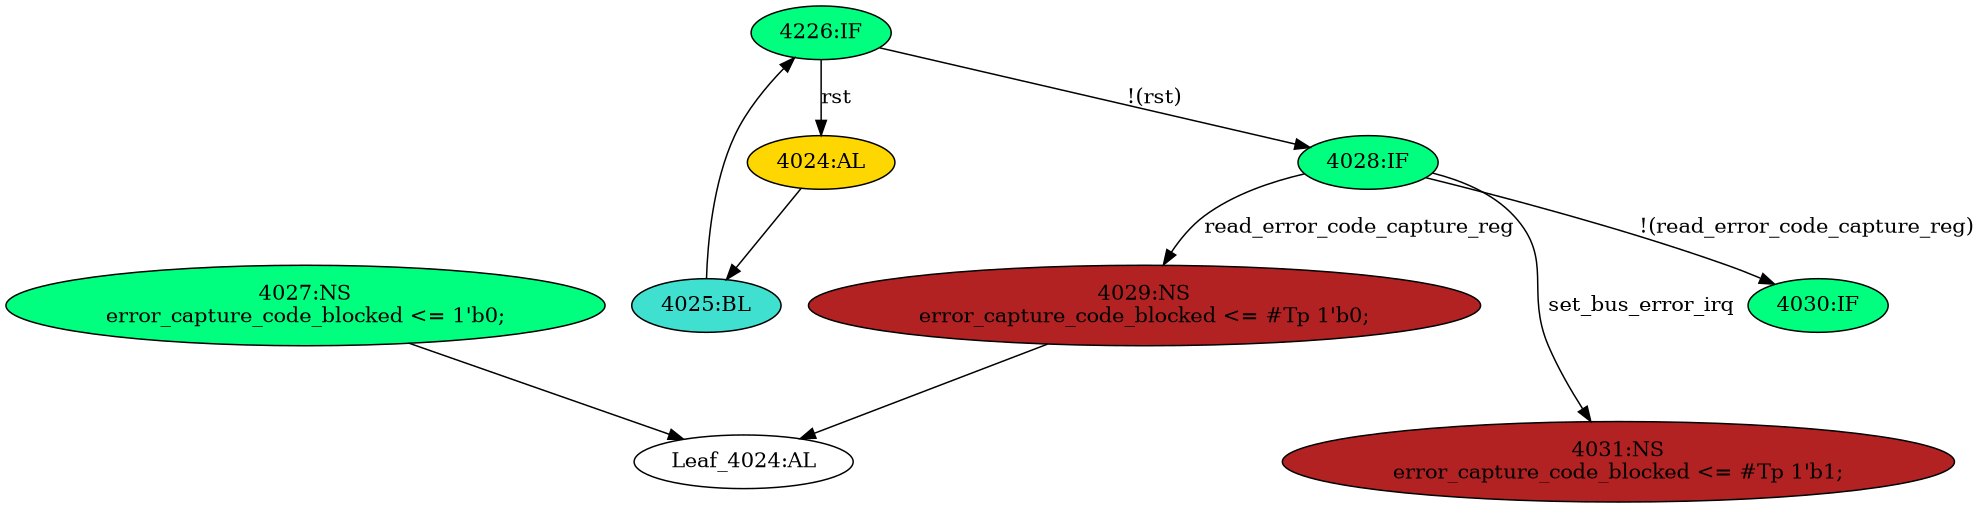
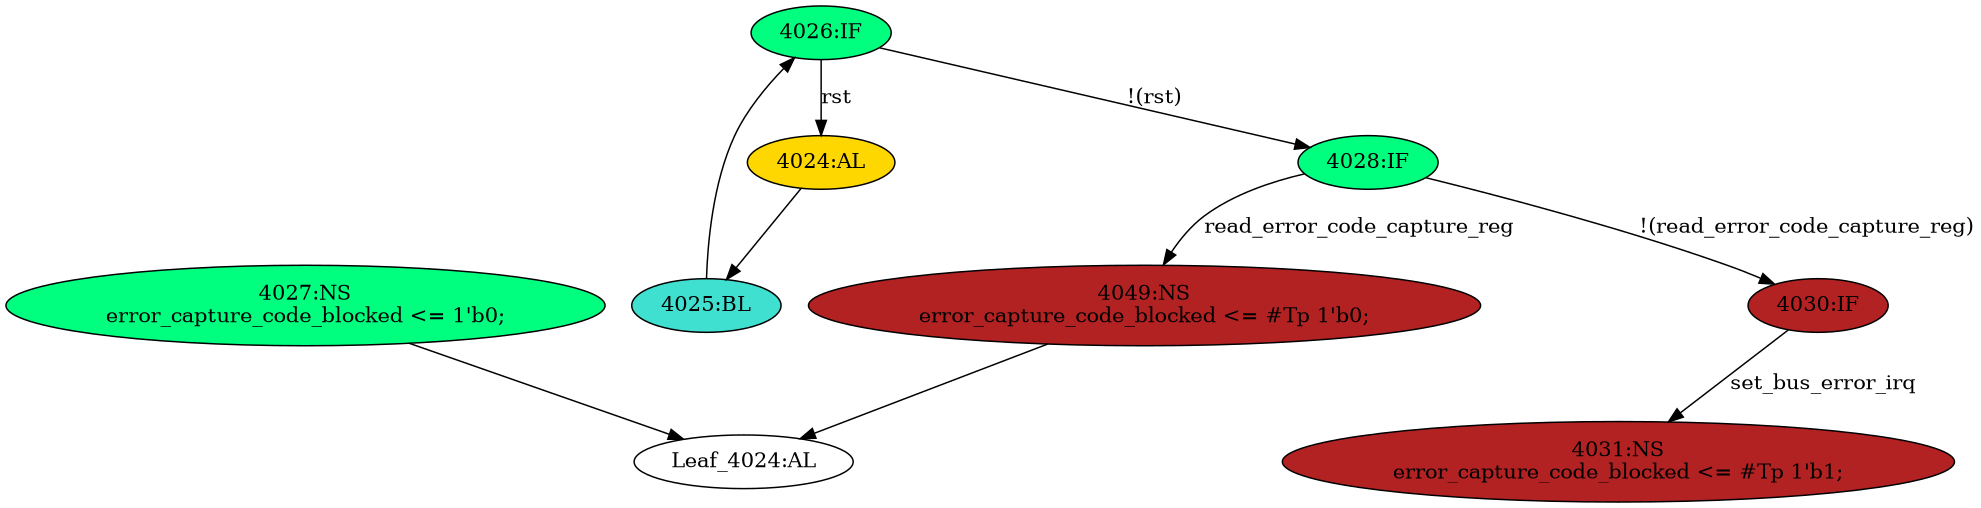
node "4226:IF": label "4226:IF" -> "4026:IF"
edge "4028:IF" -> "4031:NS error_capture_code_blocked <= #Tp 1'b1;": now "4030:IF" -> "4031:NS error_capture_code_blocked <= #Tp 1'b1;"
node "4029:NS error_capture_code_blocked <= #Tp 1'b0;": label "4029:NS error_capture_code_blocked <= #Tp 1'b0;" -> "4049:NS error_capture_code_blocked <= #Tp 1'b0;"
node "4030:IF": fillcolor springgreen -> firebrick
